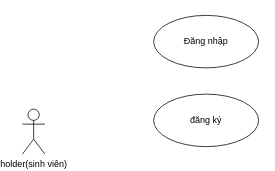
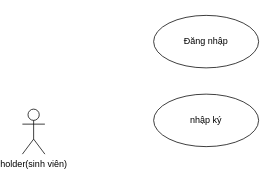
node "đăng ký": label "đăng ký" -> "nhập ký"
